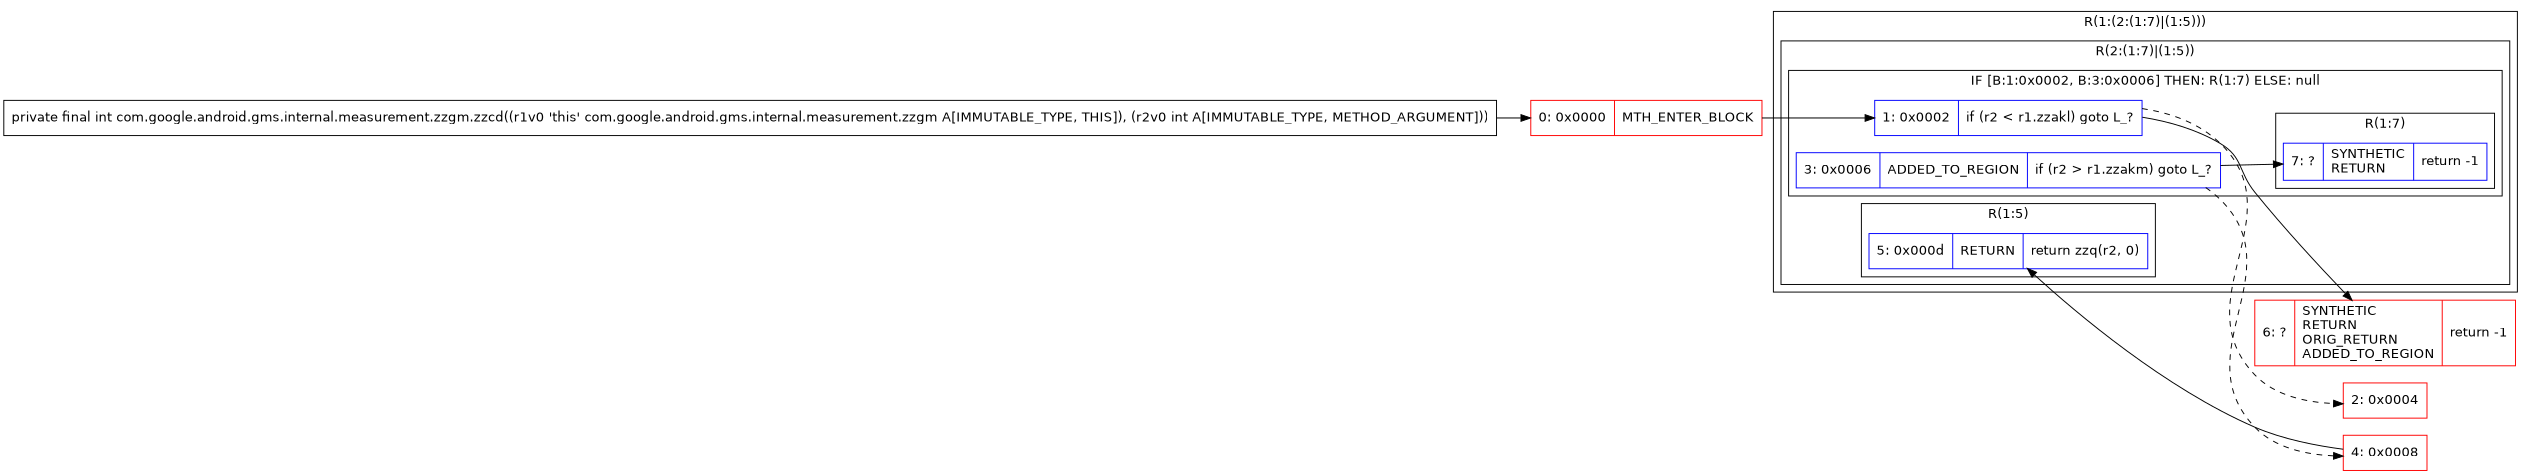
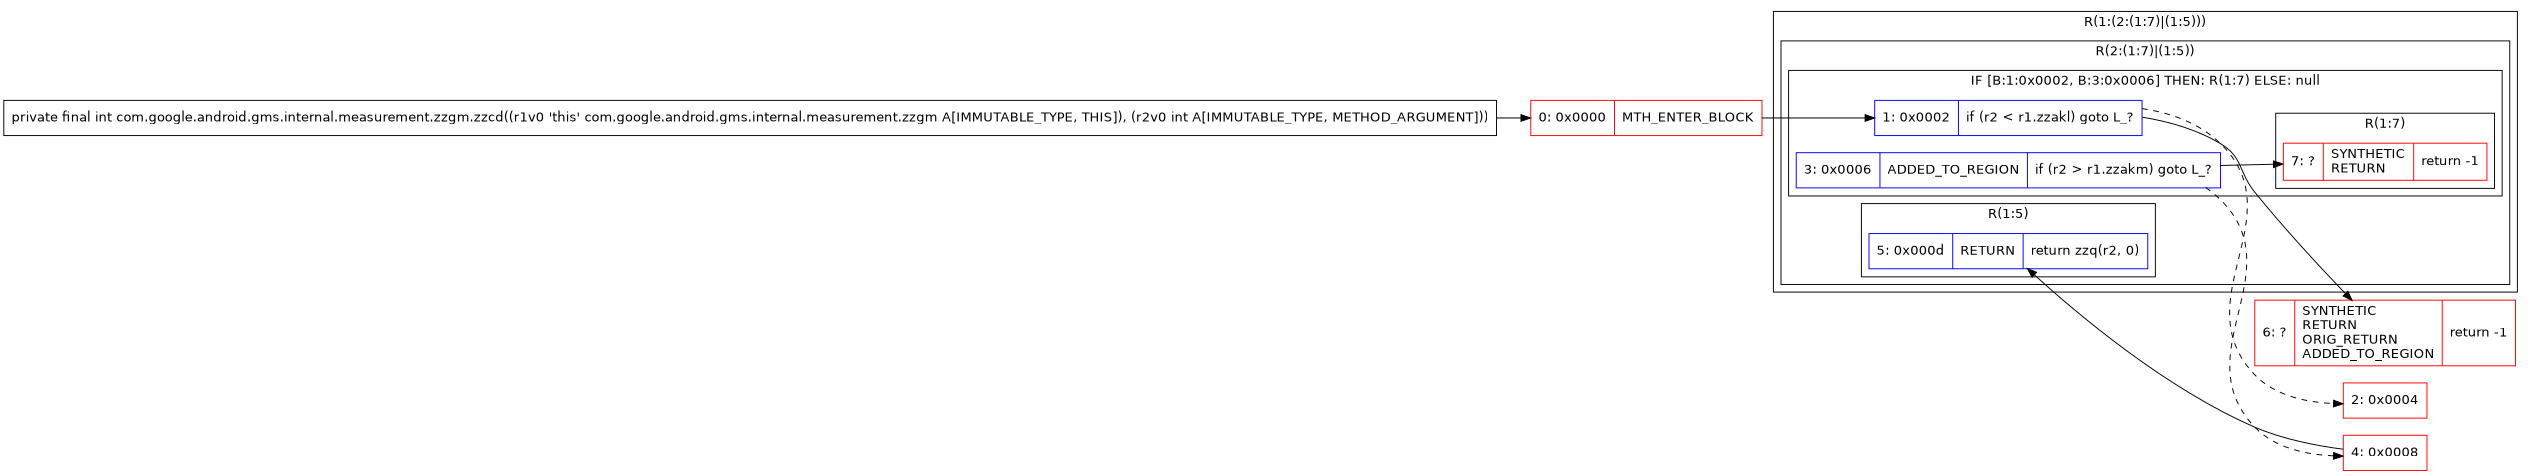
node "7: ?": color blue -> red
